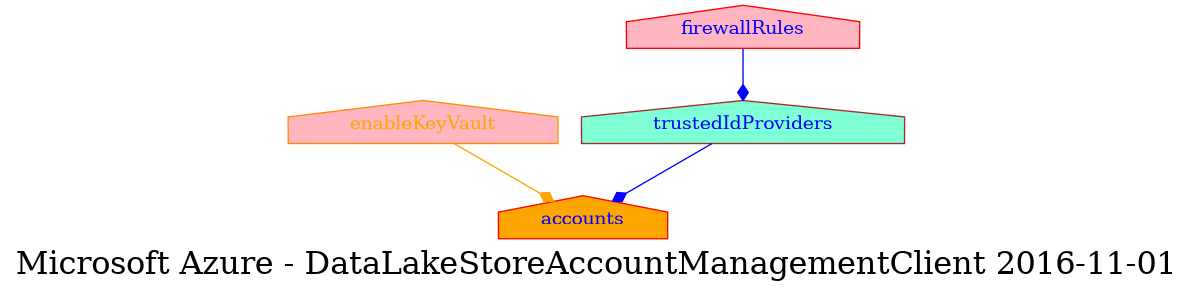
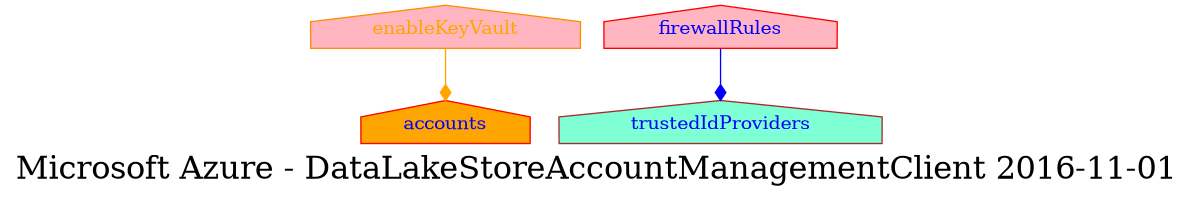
edge "trustedIdProviders" -> "accounts": removed
